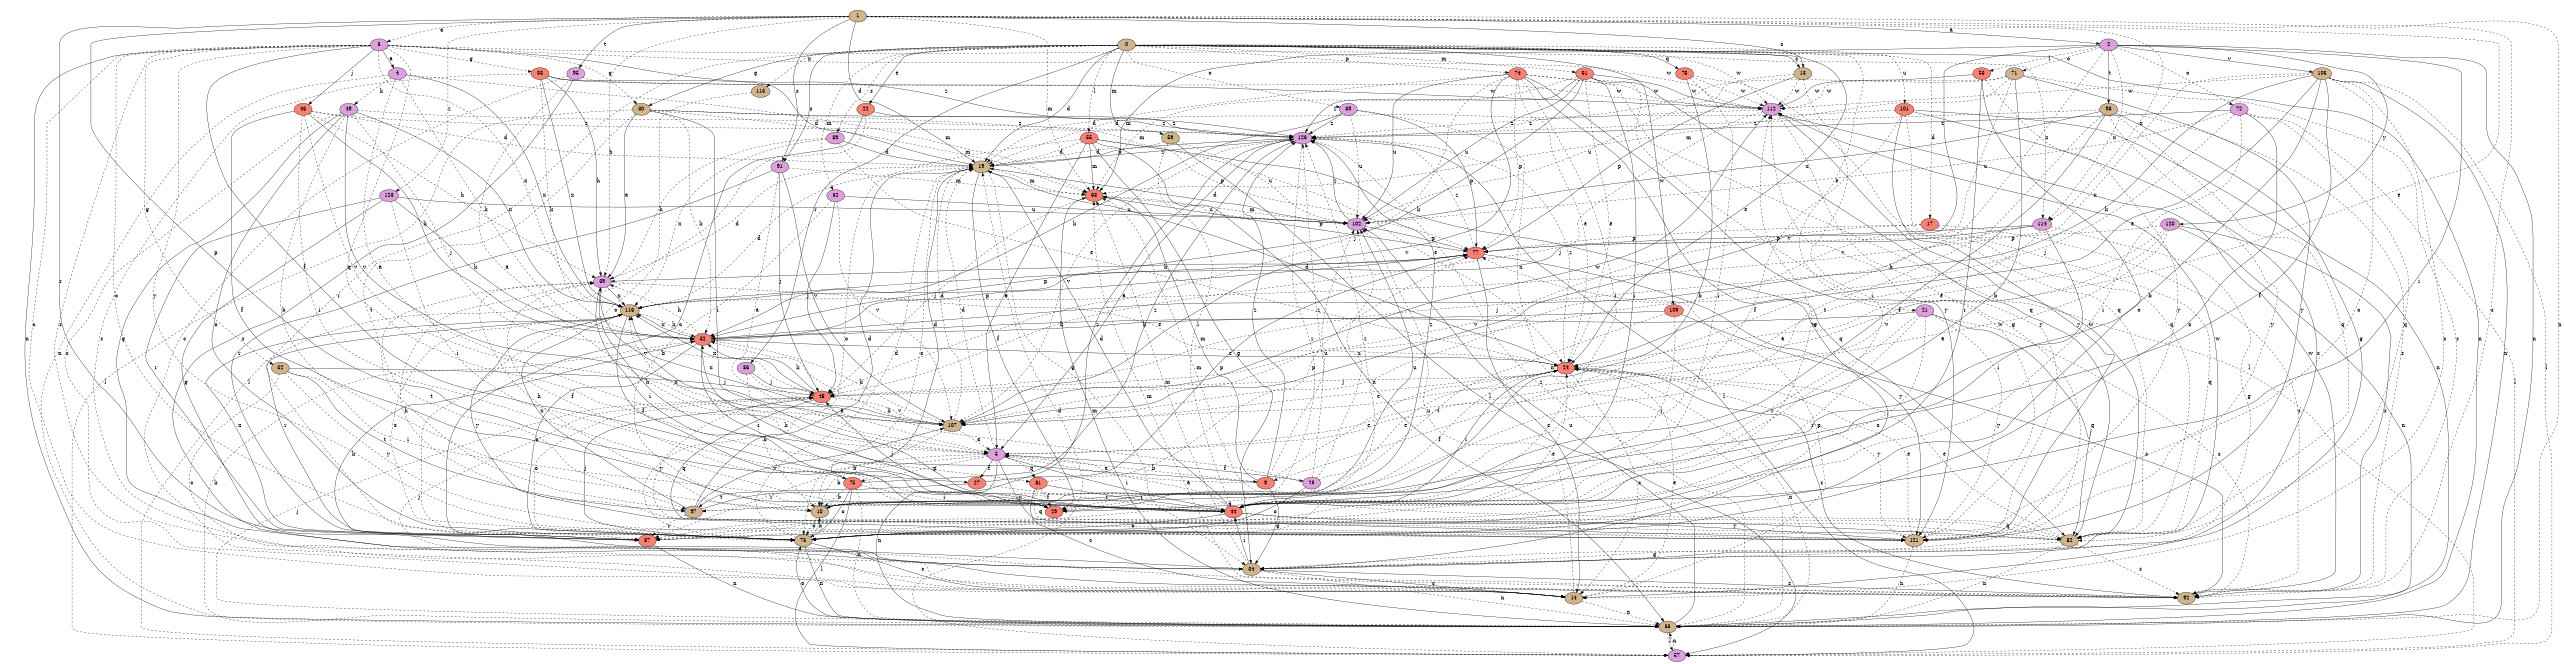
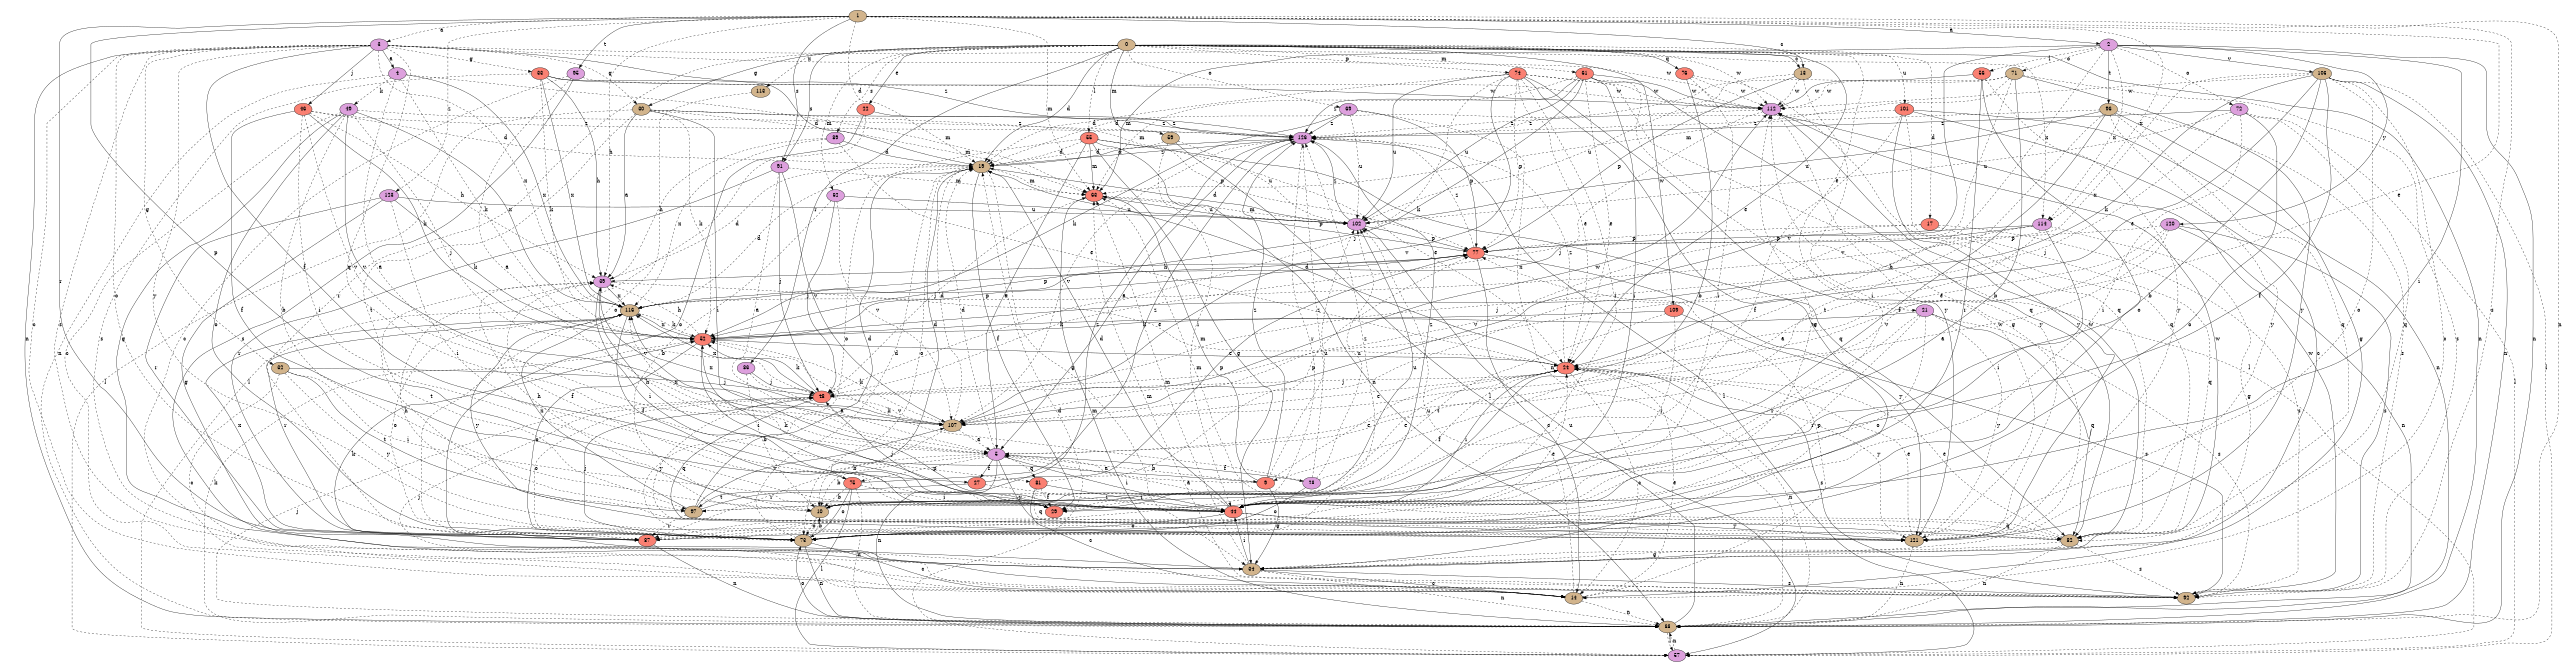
edge "1" -> "19": style solid -> dashed
edge "68" -> "126": removed, label "z"
